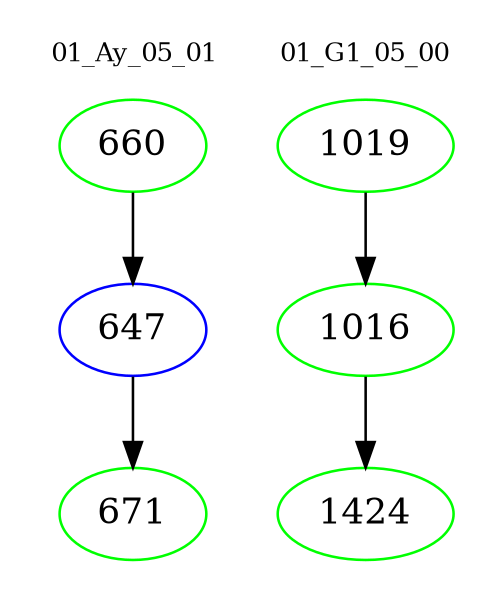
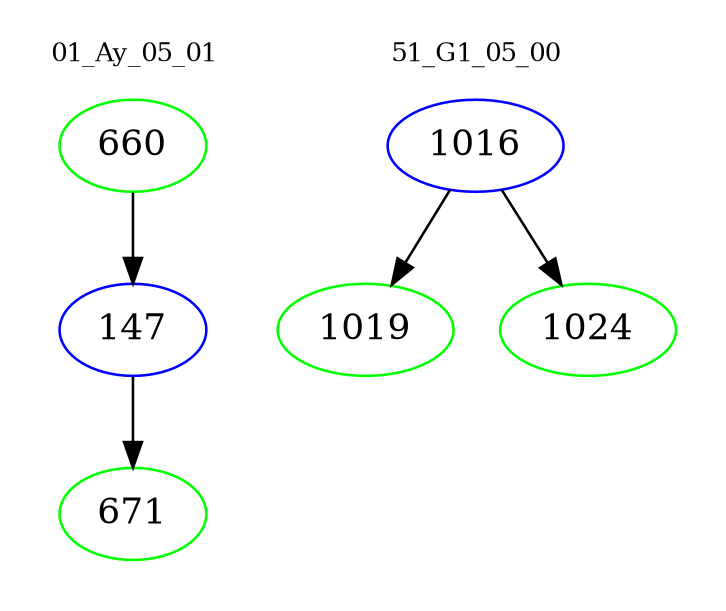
cluster "01_G1_05_00": label "01_G1_05_00" -> "51_G1_05_00"
edge "1019" -> "1016": reversed
node "647": label "647" -> "147"
node "1016": color green -> blue
node "1424": label "1424" -> "1024"
